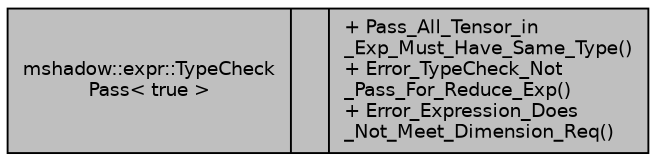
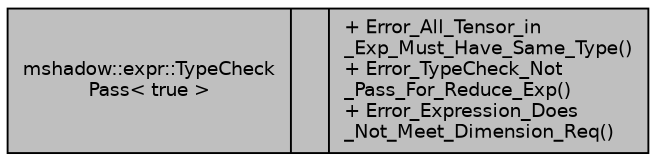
node "mshadow::expr::TypeCheck": text "+ Pass_All_Tensor_in" -> "+ Error_All_Tensor_in"
